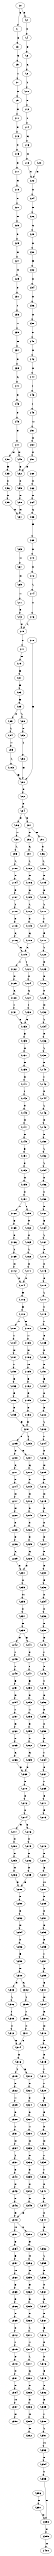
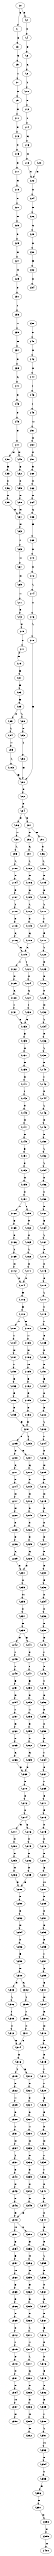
node "S36": removed
edge "S57" -> "S52": now "S57" -> "S60"
node "S63": added
edge "S76" -> "S75": now "S76" -> "S78"
edge "S77" -> "S79": reversed
node "S275": added
edge "S349" -> "S352": added, label "D"
edge "S395" -> "S398": now "S395" -> "S396"
